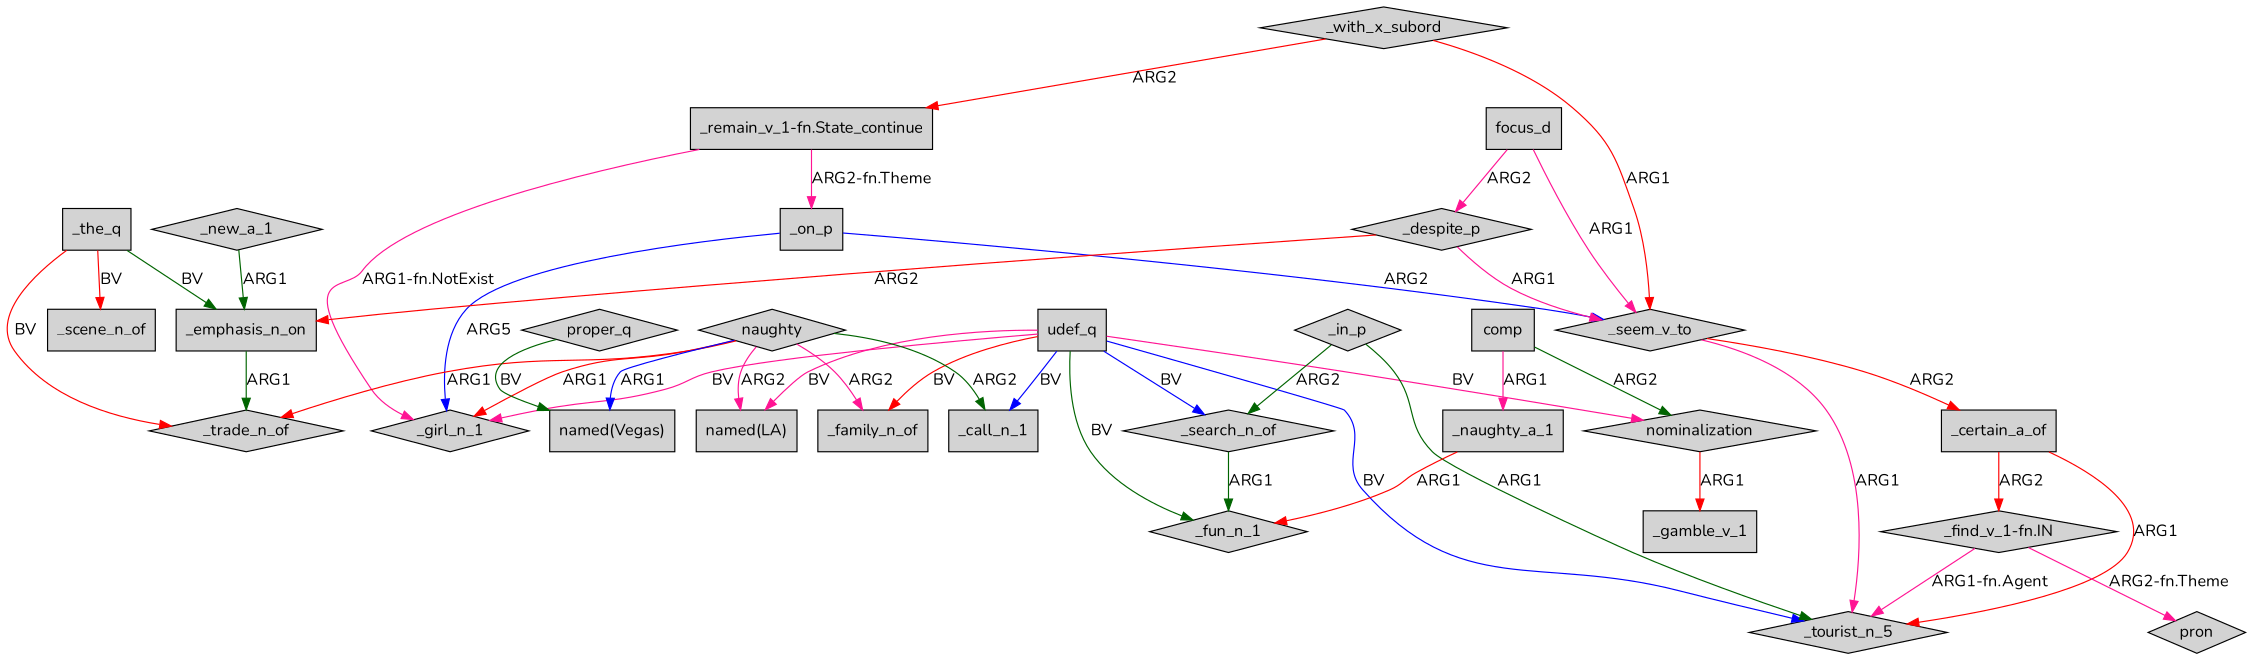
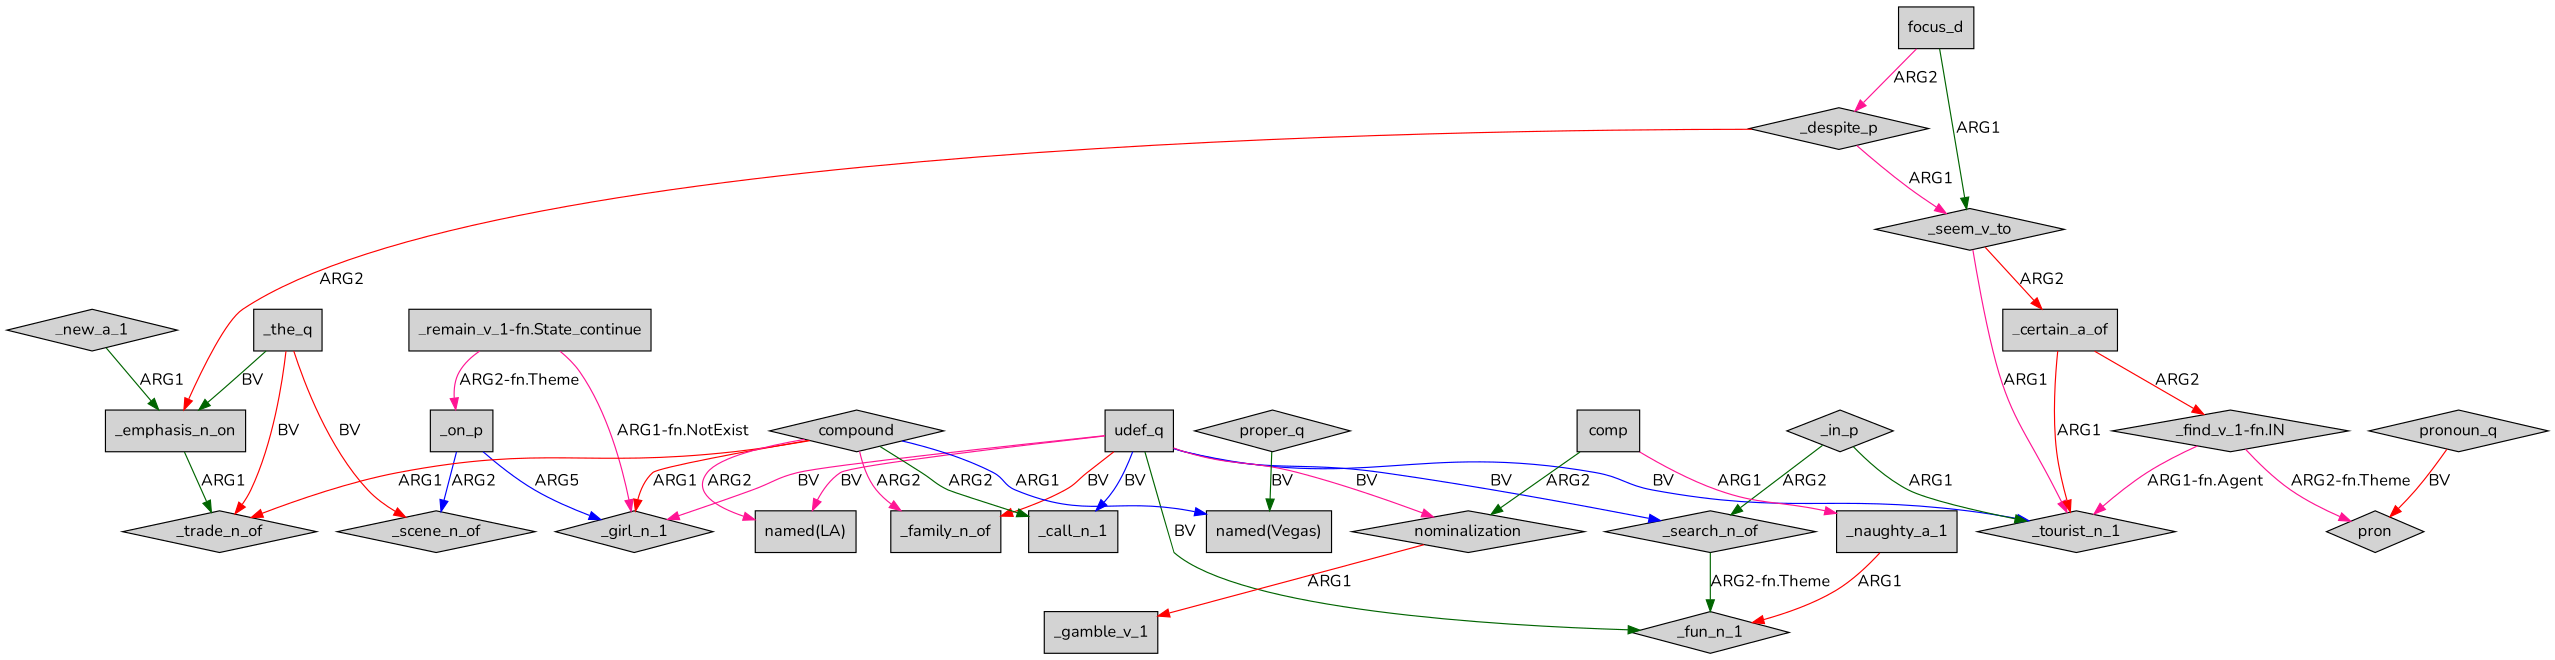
node "_with_x_subord": removed
edge "focus_d" -> "_seem_v_to": color deeppink -> darkgreen
edge "_on_p" -> "_seem_v_to": now "_on_p" -> "_scene_n_of"
node "_scene_n_of": shape box -> diamond
node "naughty": label "naughty" -> "compound"
node "pronoun_q": added
edge "_search_n_of" -> "_fun_n_1": label "ARG1" -> "ARG2-fn.Theme"
node "_tourist_n_5": label "_tourist_n_5" -> "_tourist_n_1"
